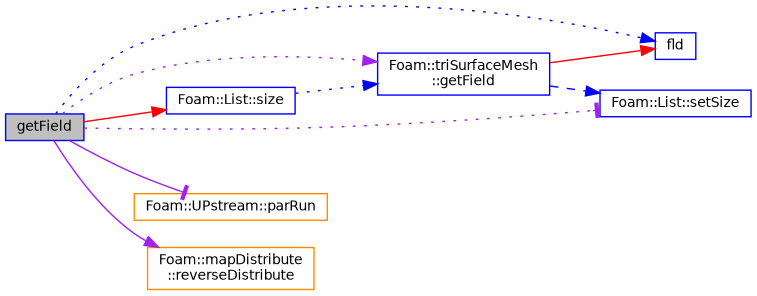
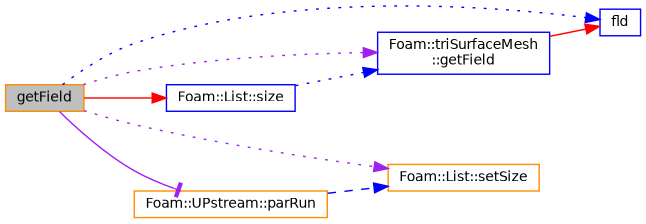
edge "Foam::triSurfaceMesh ::getField" -> "Foam::List::setSize": now "Foam::UPstream::parRun" -> "Foam::List::setSize"
node "Foam::List::setSize": color blue -> darkorange
node "getField": color blue -> darkorange
edge "getField" -> "Foam::List::setSize": arrowhead tee -> normal
node "Foam::mapDistribute ::reverseDistribute": removed
